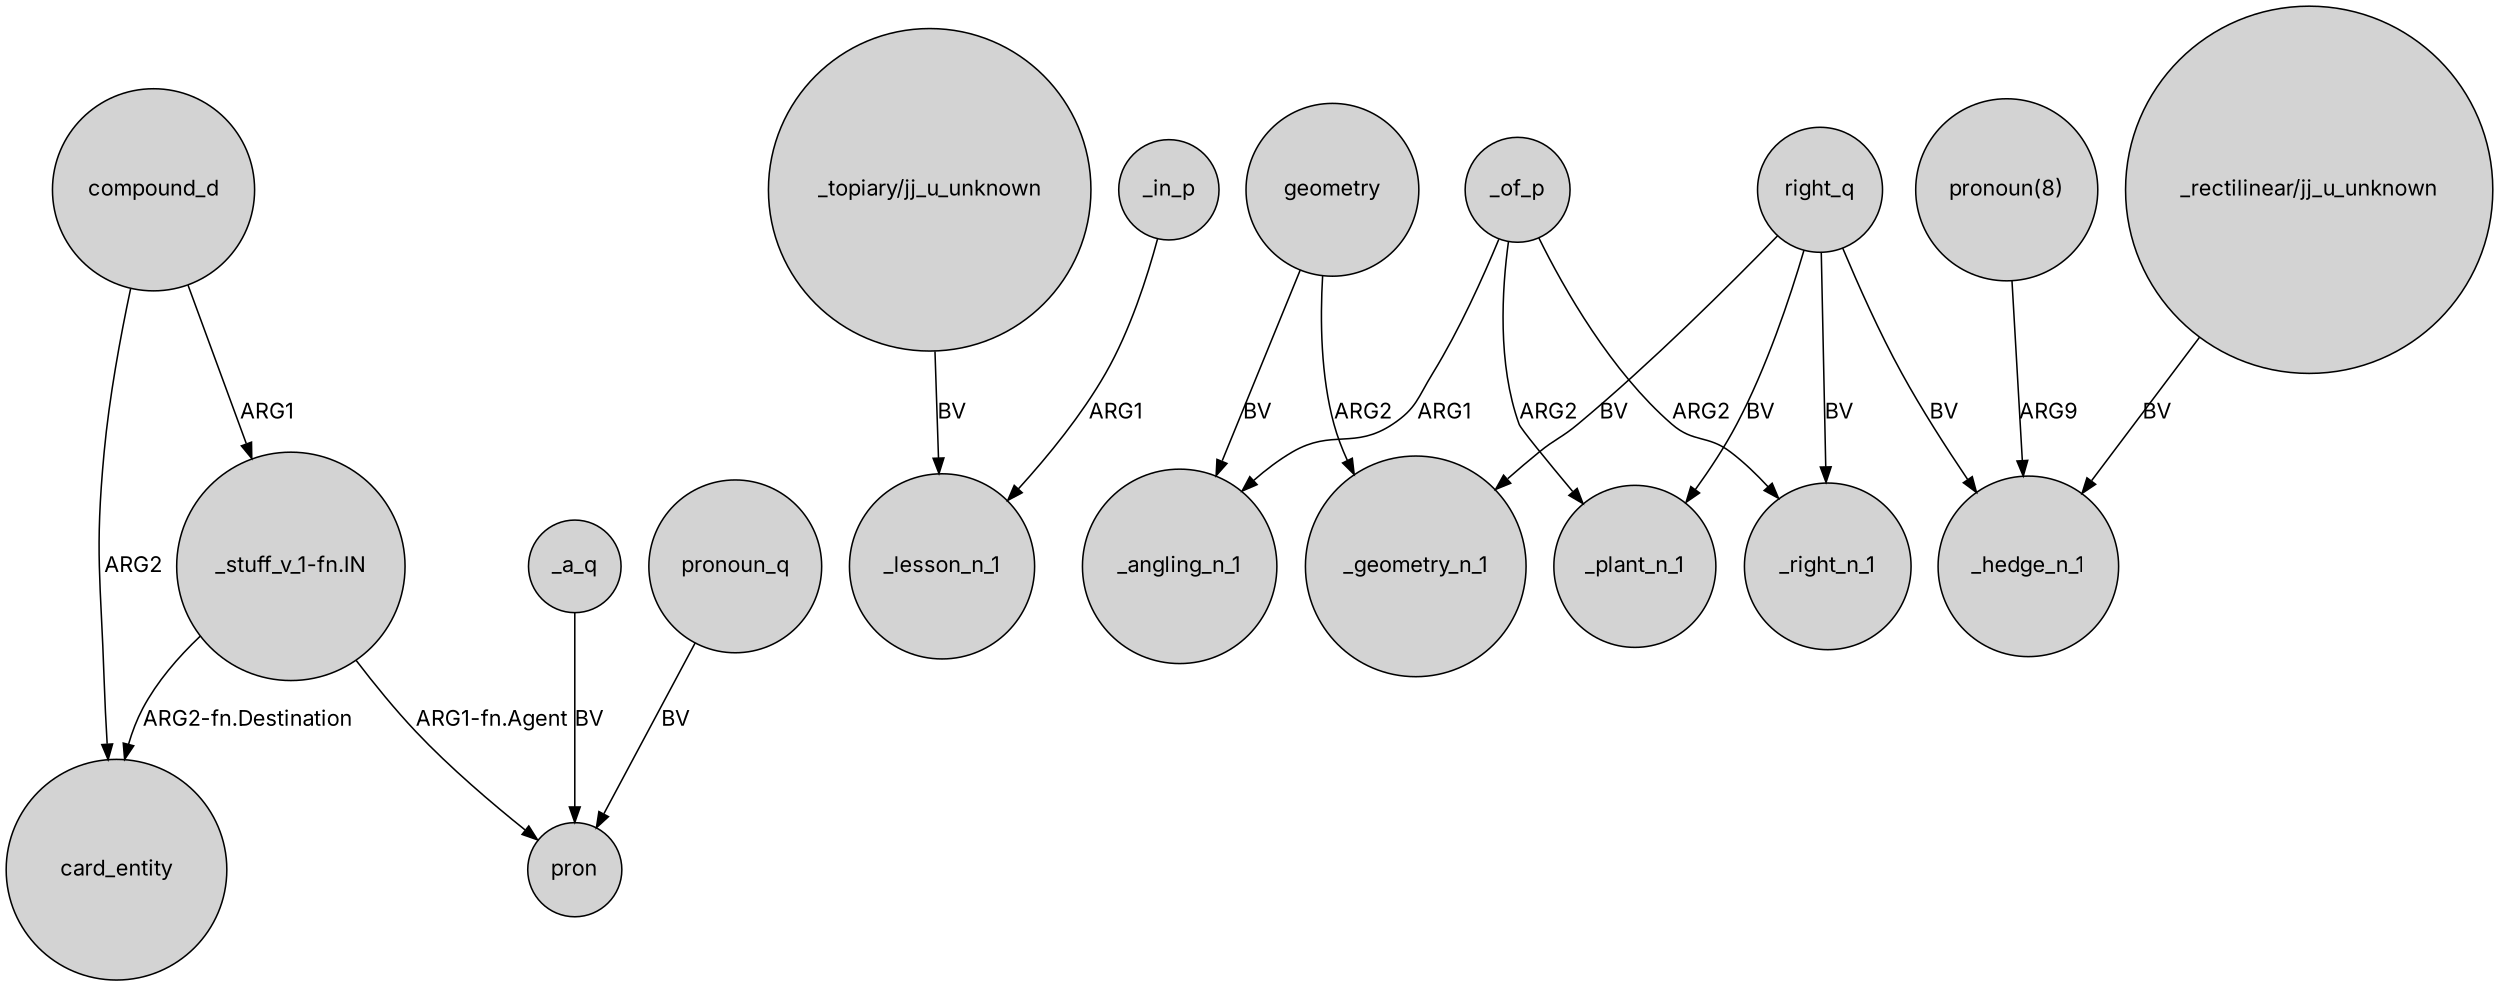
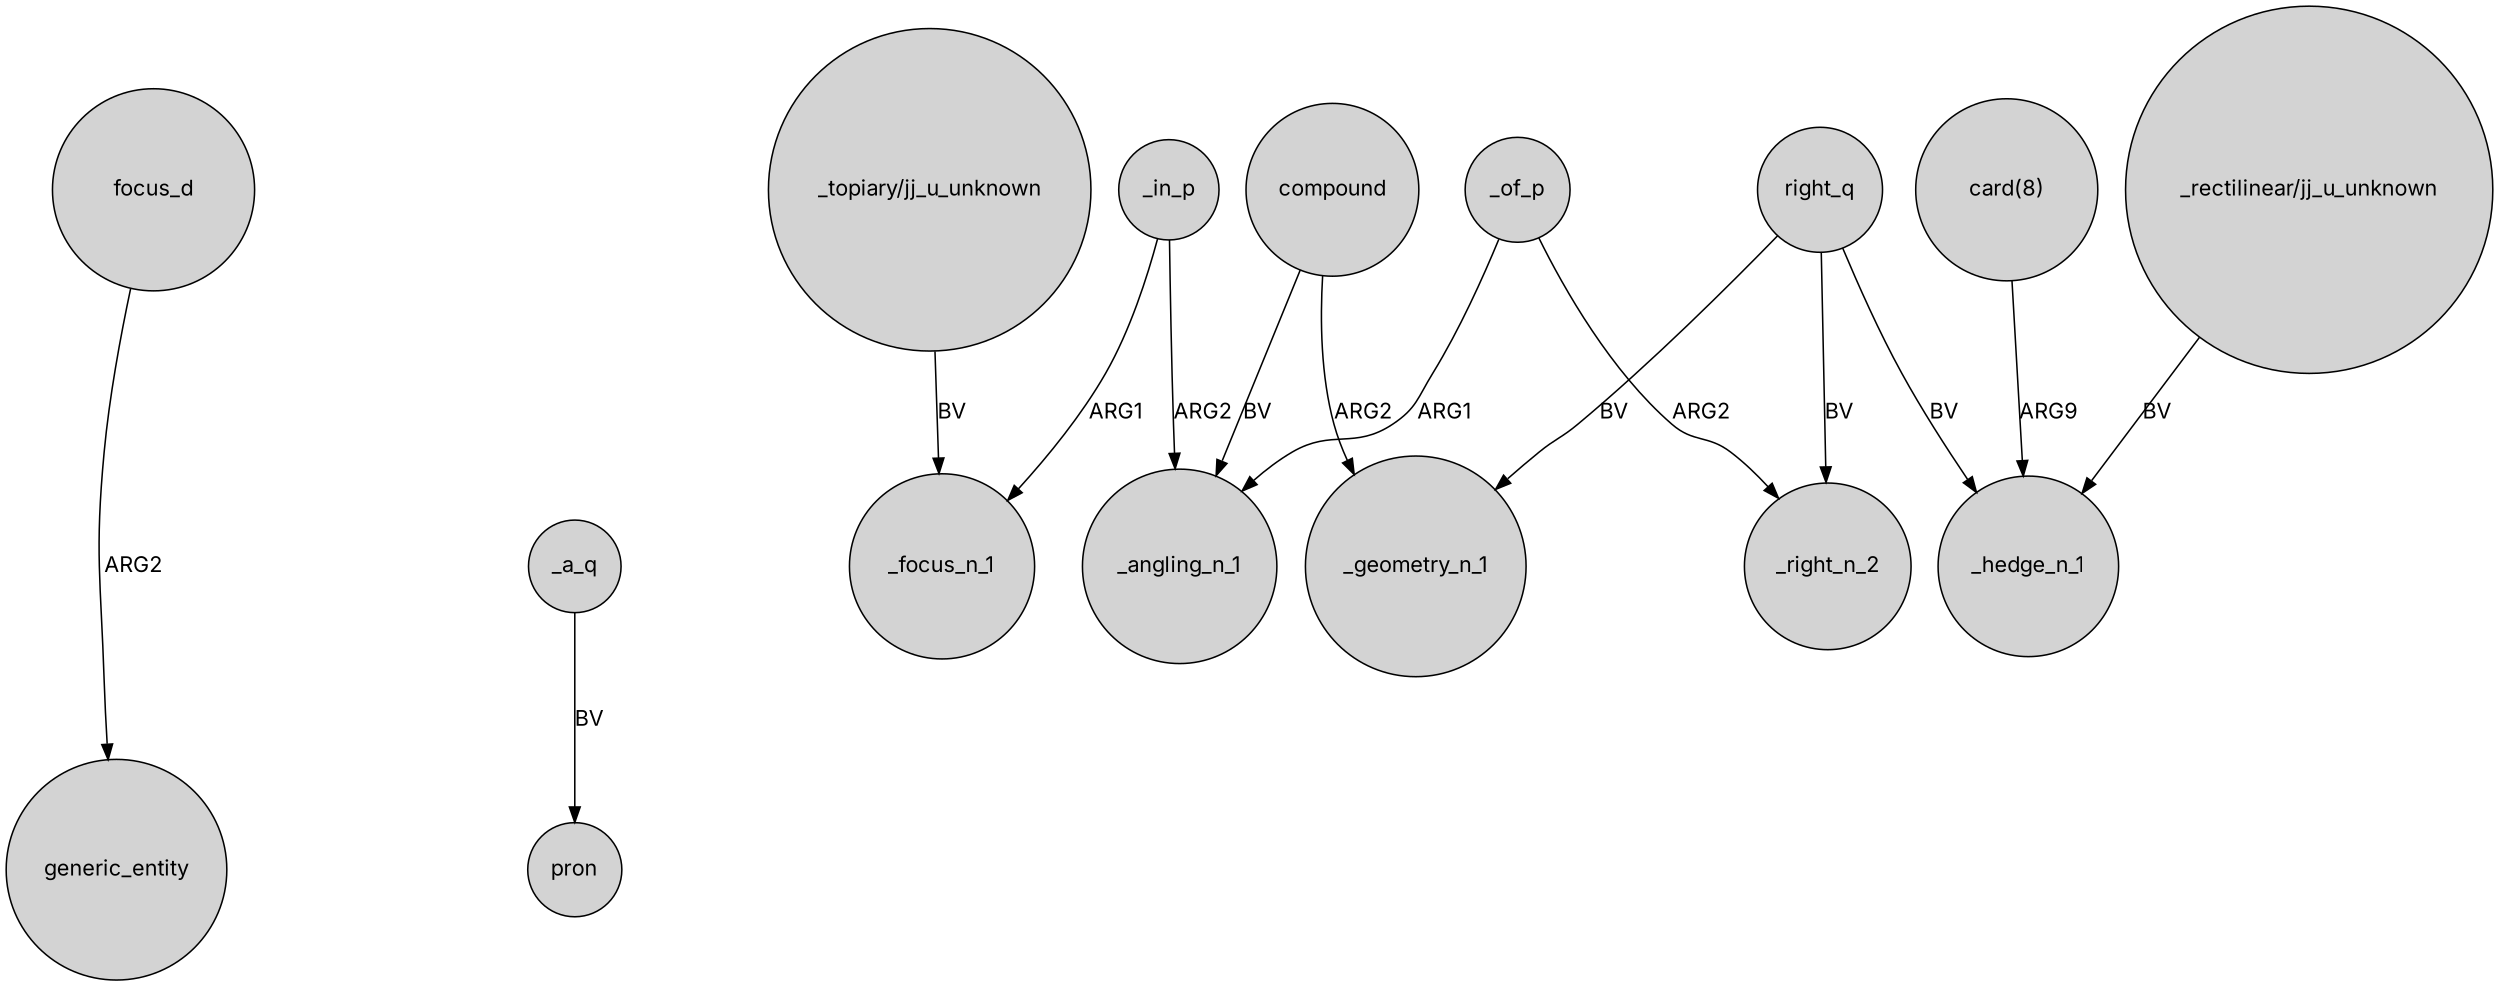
node "compound_d": label "compound_d" -> "focus_d"
node "geometry": label "geometry" -> "compound"
node "pronoun(8)": label "pronoun(8)" -> "card(8)"
edge "_in_p" -> "_angling_n_1": added, label "ARG2"
node "_stuff_v_1-fn.IN": removed
node "pronoun_q": removed
node "_lesson_n_1": label "_lesson_n_1" -> "_focus_n_1"
node "_plant_n_1": removed
node "_right_n_1": label "_right_n_1" -> "_right_n_2"
node "card_entity": label "card_entity" -> "generic_entity"
